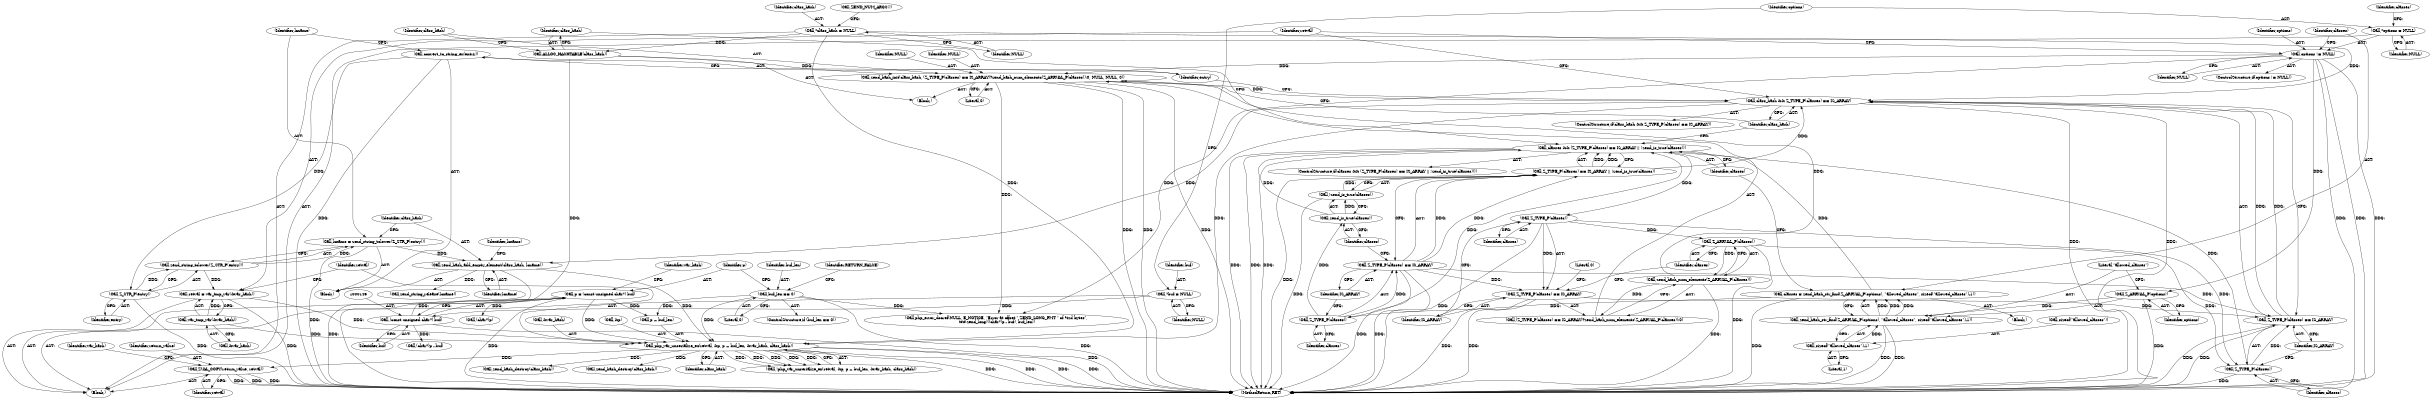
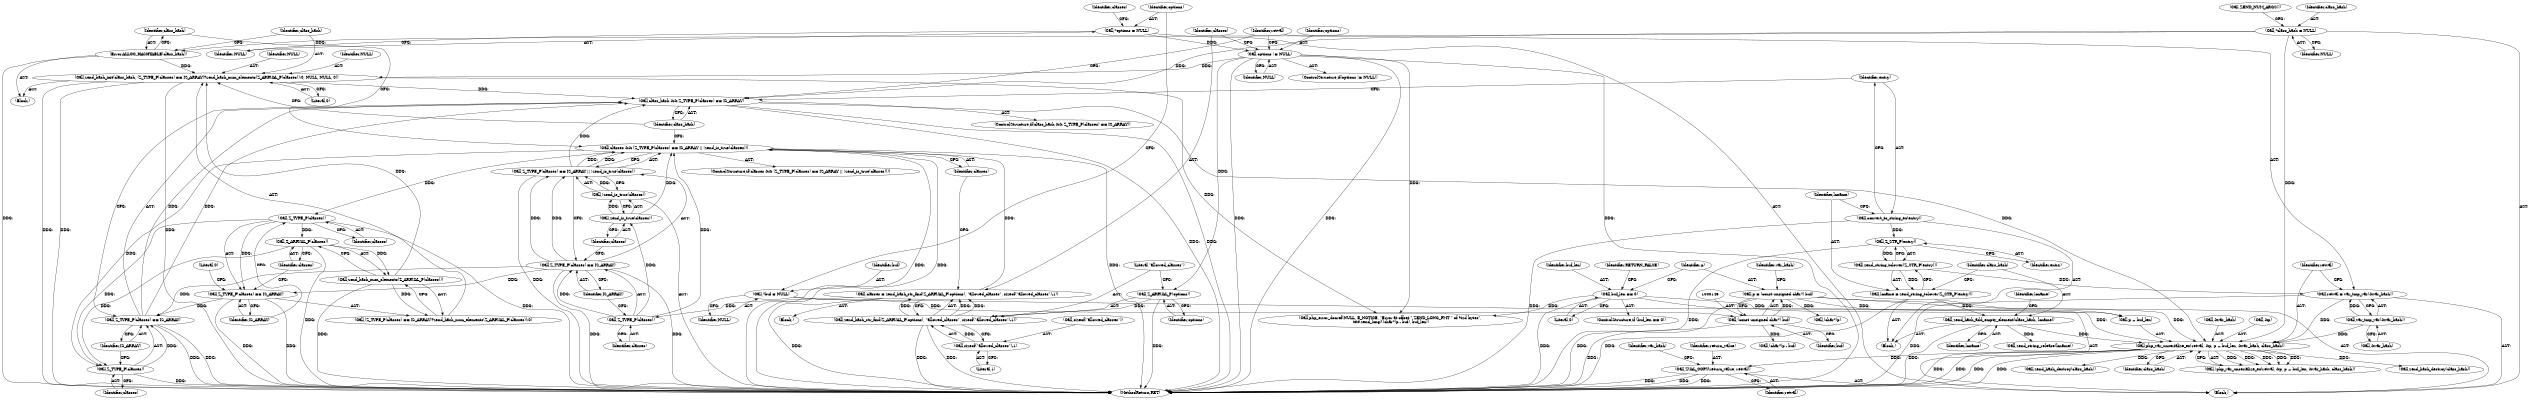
edge "(Call,*options = NULL)" -> "(Call,options != NULL)": label "AST: " -> "DDG: "
node "(Call,ALLOC_HASHTABLE(class_hash))": label "(Call,ALLOC_HASHTABLE(class_hash))" -> "(Error,ALLOC_HASHTABLE(class_hash))"
edge "(Call,class_hash && Z_TYPE_P(classes) == IS_ARRAY)" -> "(Call,zend_hash_add_empty_element(class_hash, lcname))": removed, label "DDG:"
edge "(Call,!zend_is_true(classes))" -> "(MethodReturn,RET)": label "DDG: " -> "AST: "
